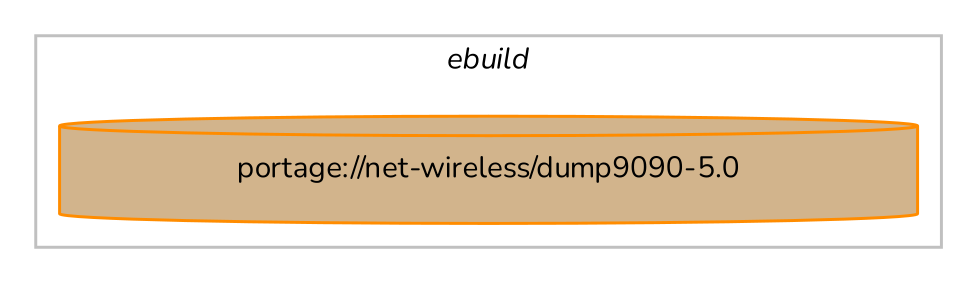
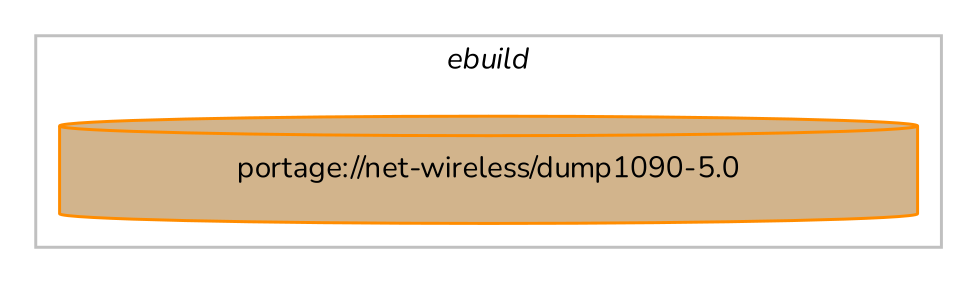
node "portage://net-wireless/dump9090-5.0": label "portage://net-wireless/dump9090-5.0" -> "portage://net-wireless/dump1090-5.0"
